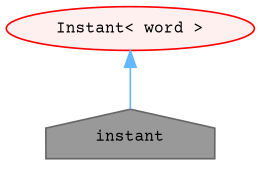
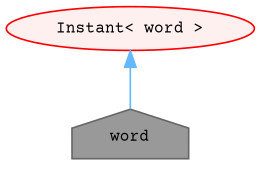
node "instant": label "instant" -> "word"
